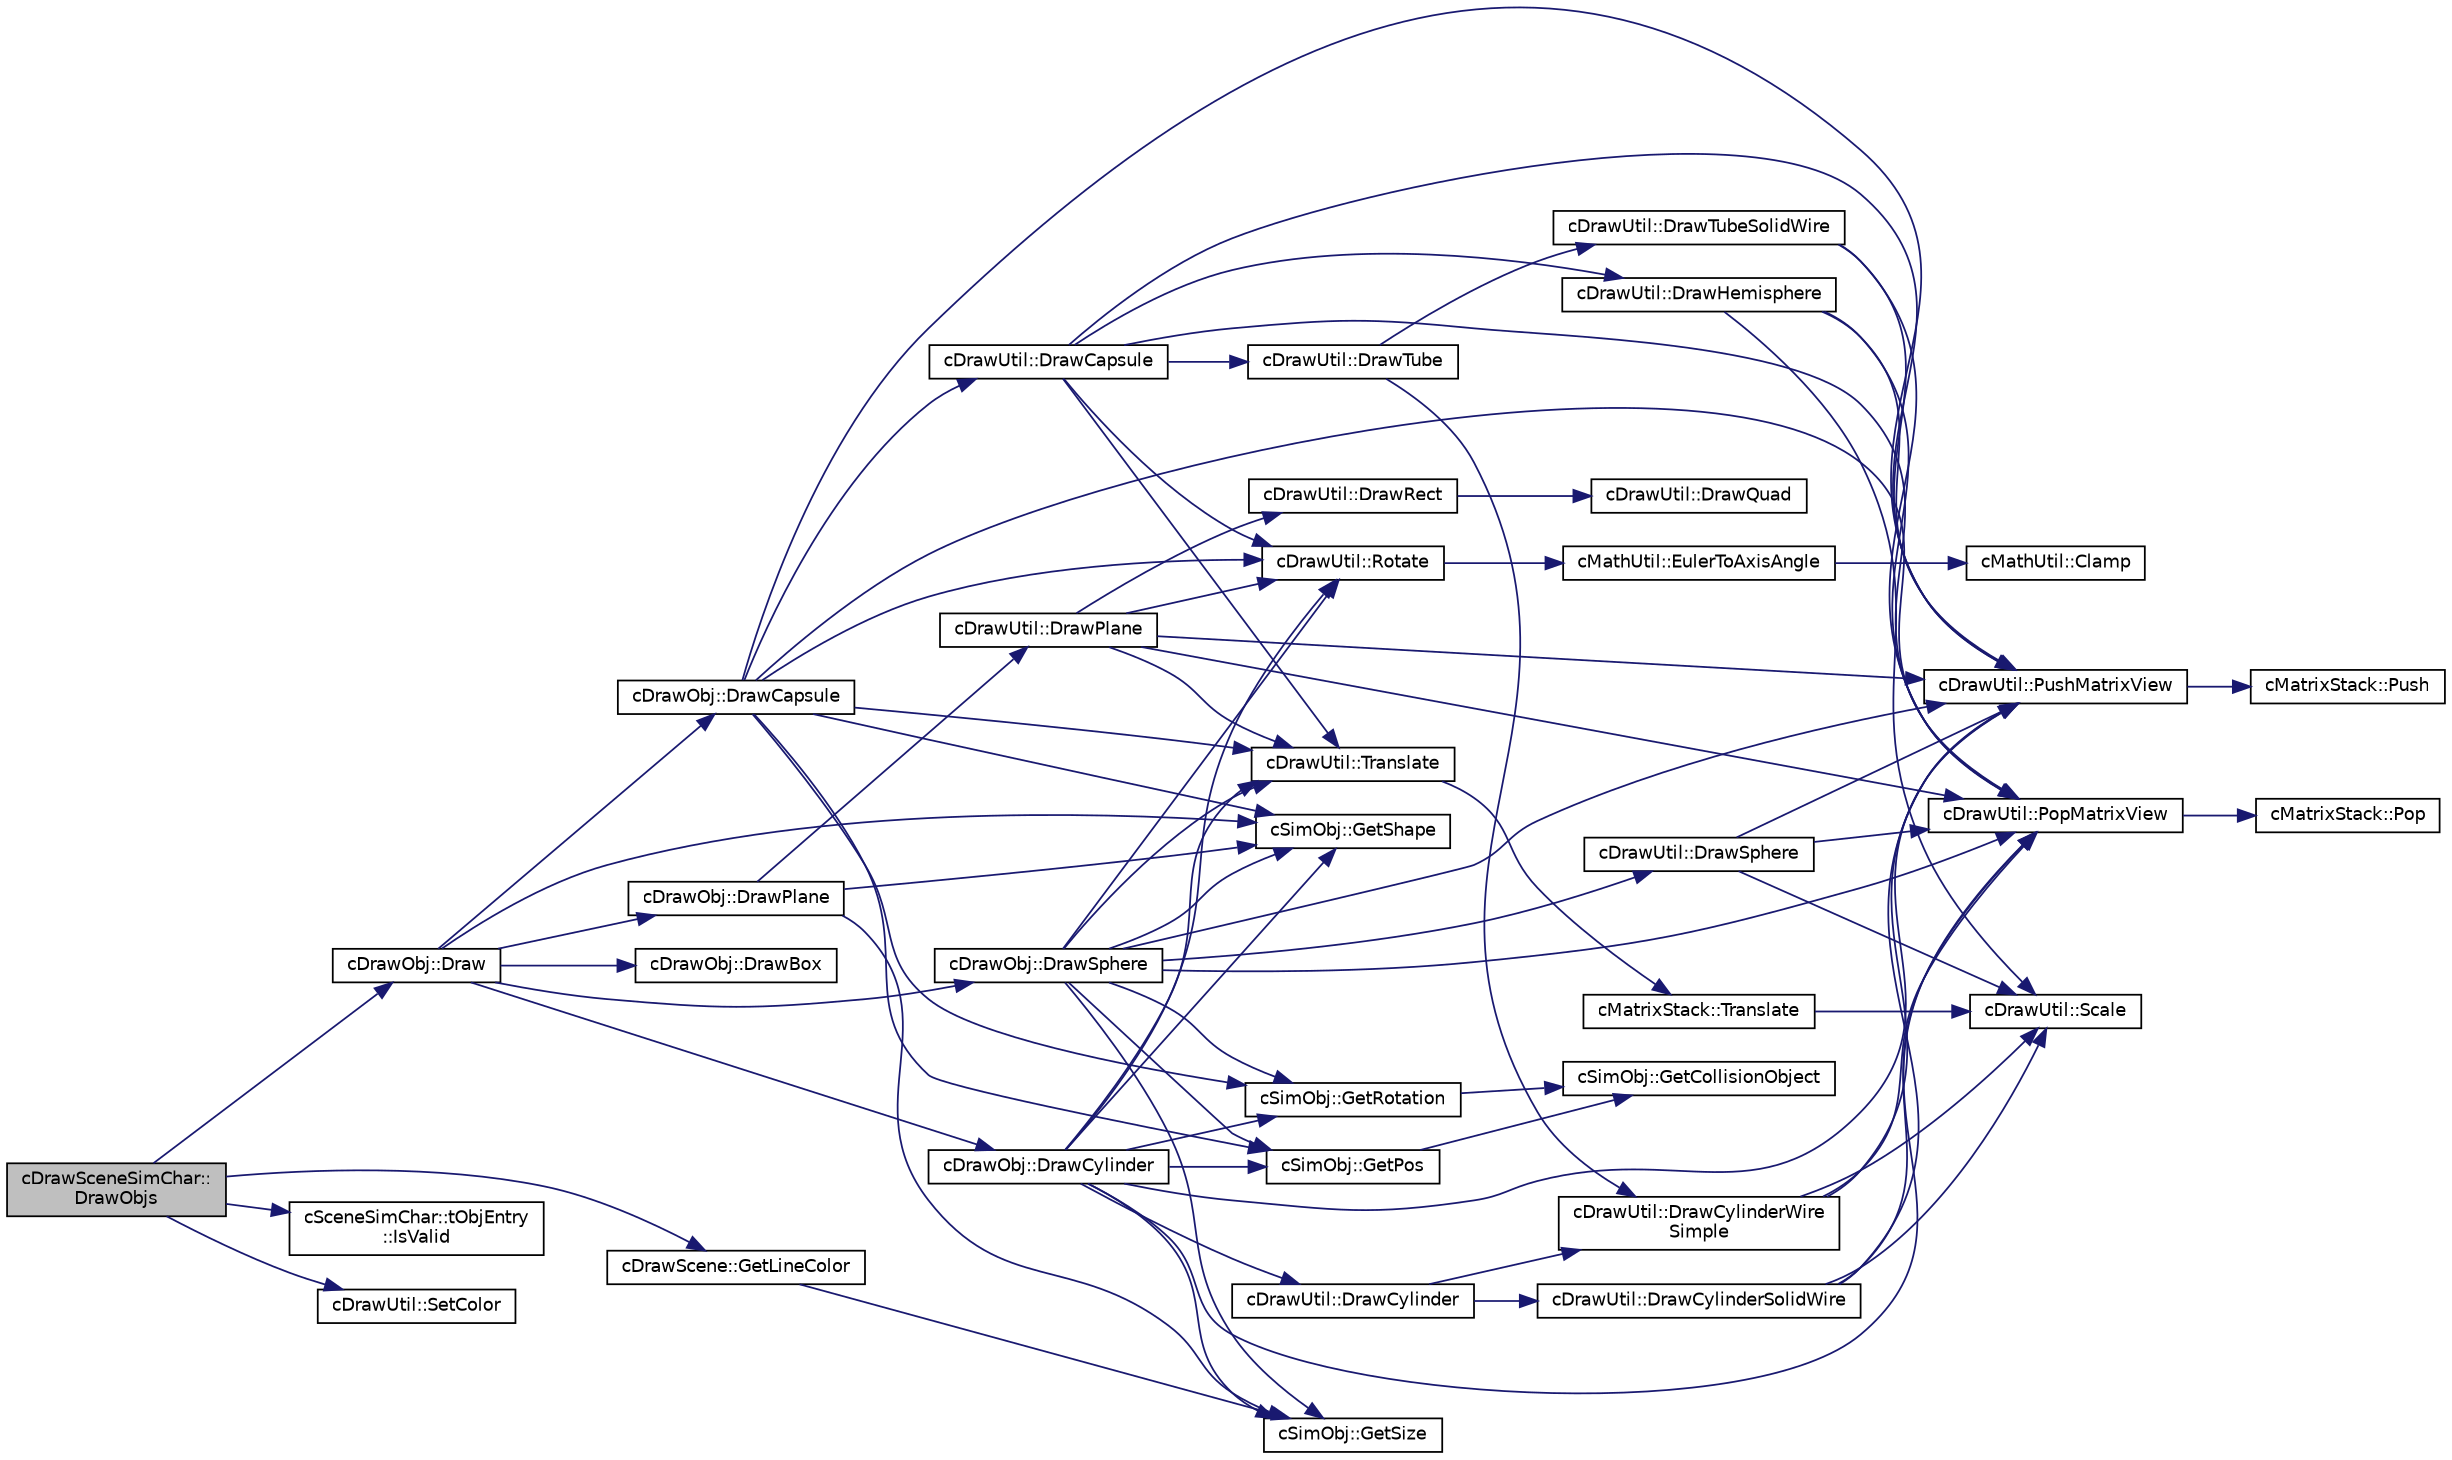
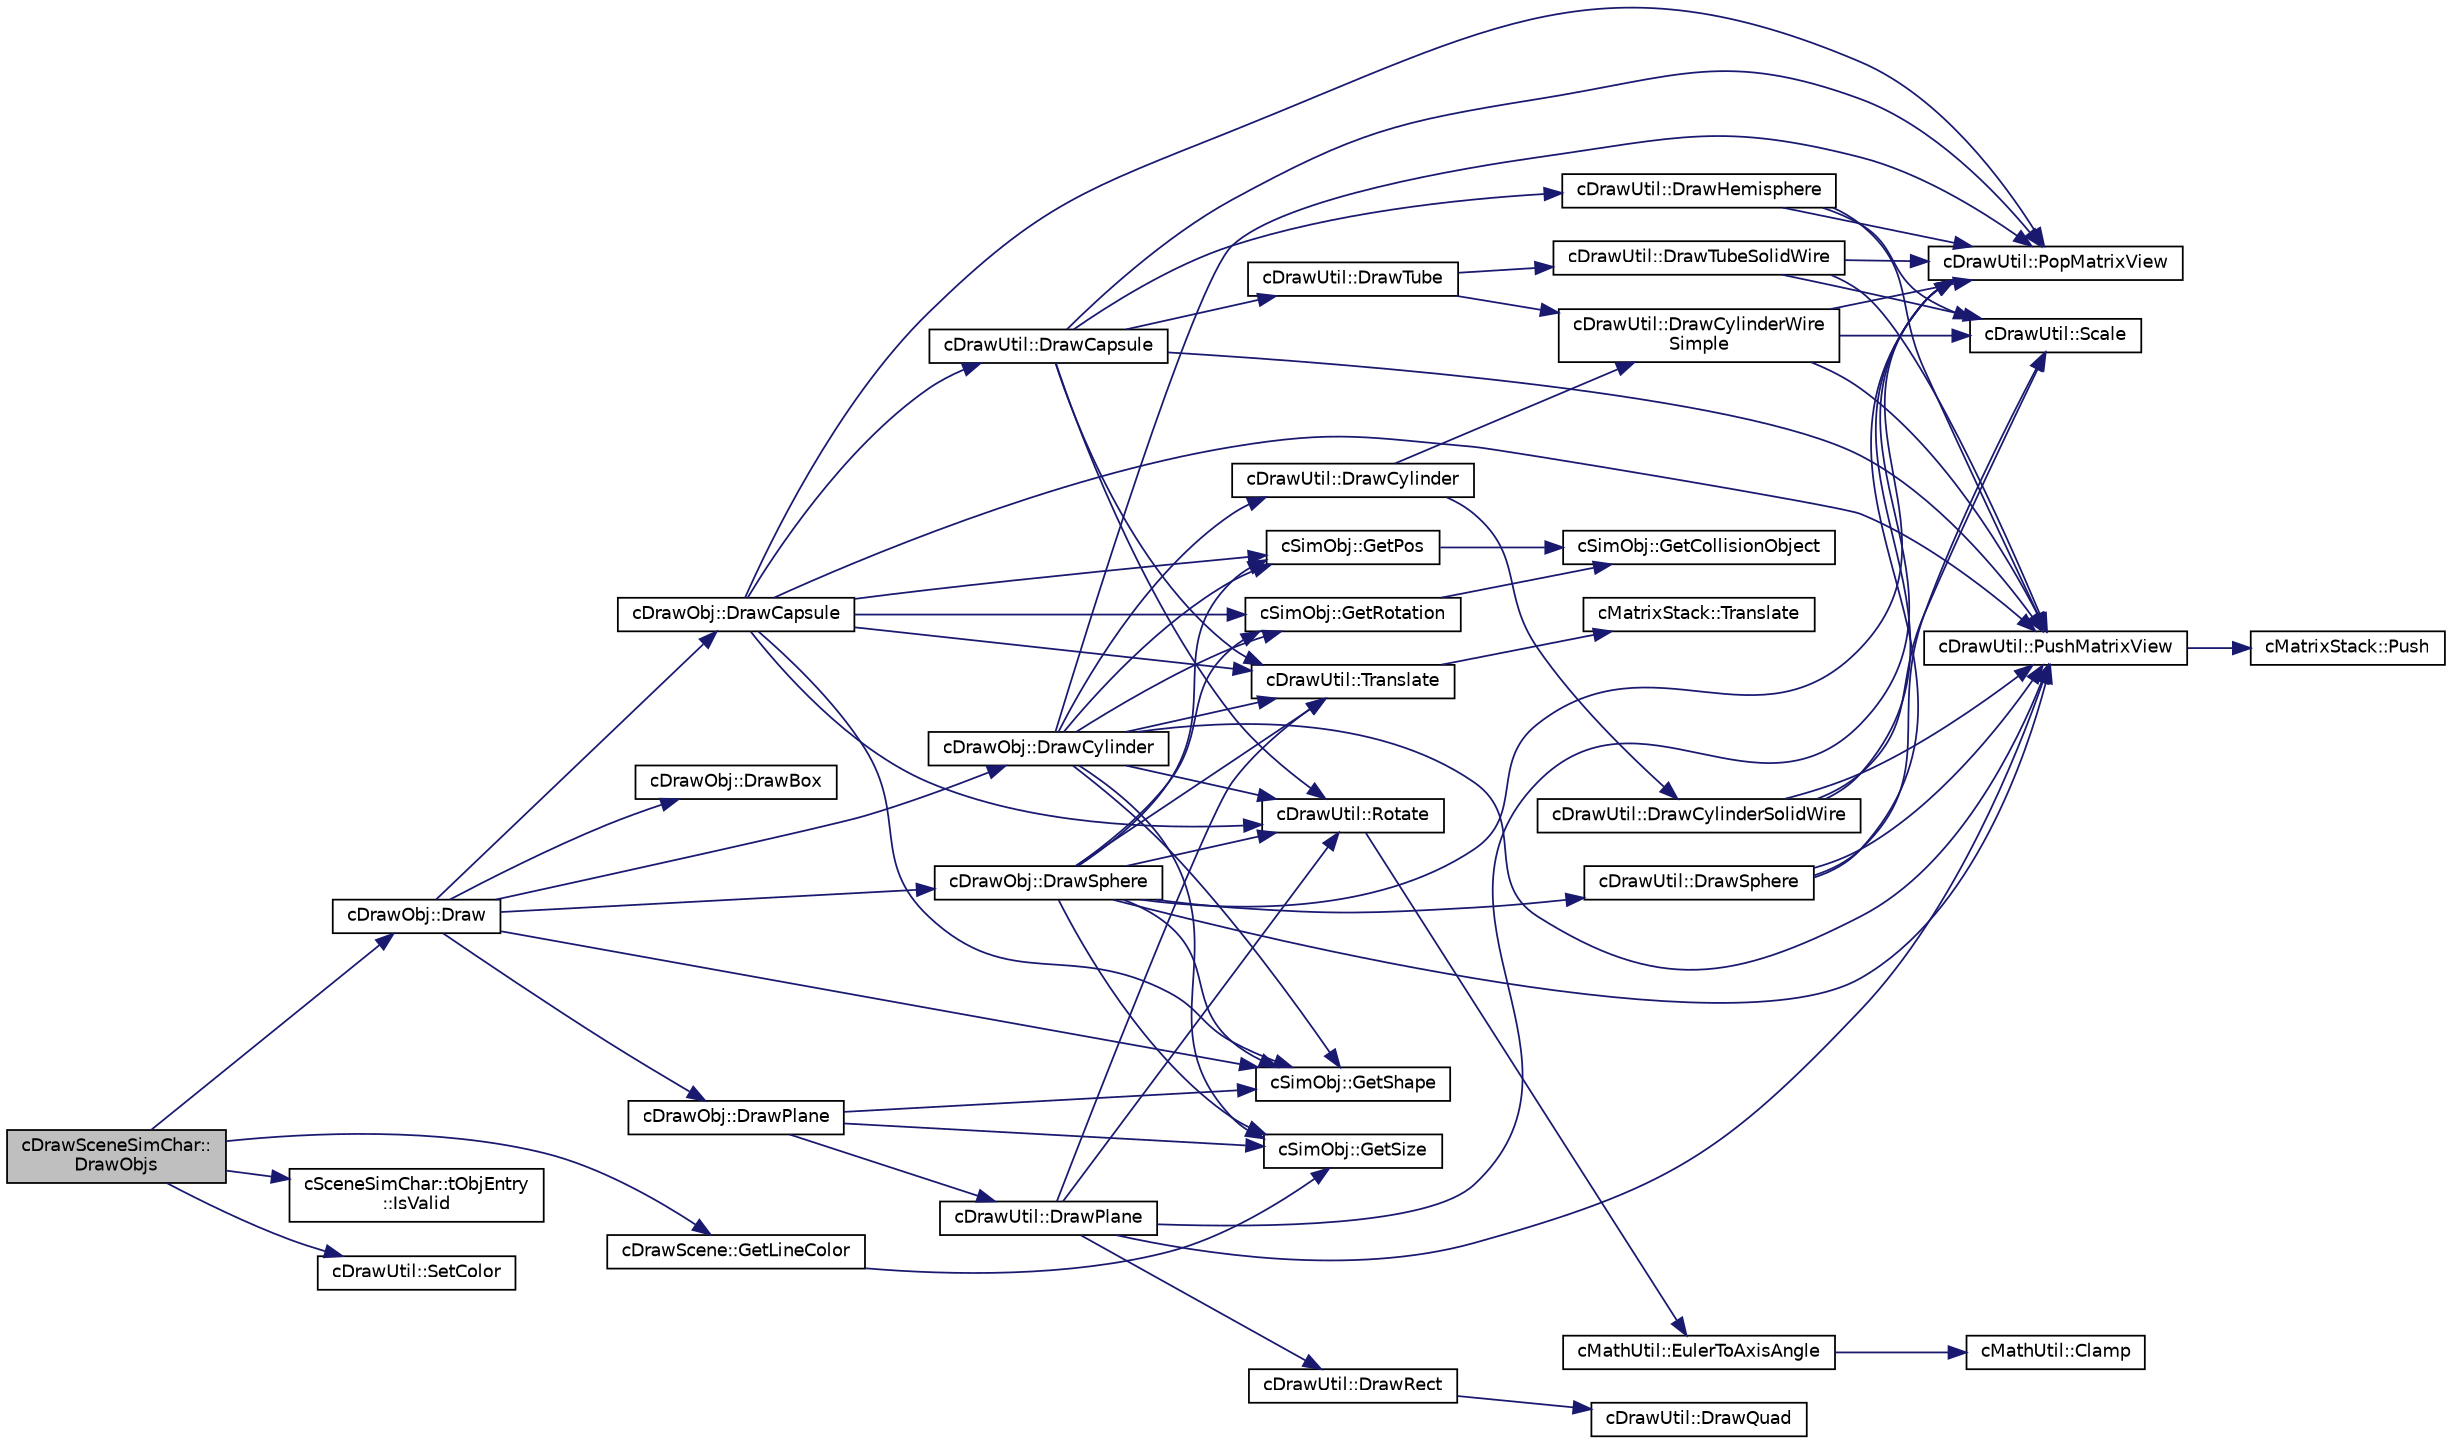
node "cMatrixStack::Pop": removed
edge "cMatrixStack::Translate" -> "cDrawUtil::Scale": now "cDrawUtil::DrawTubeSolidWire" -> "cDrawUtil::Scale"
